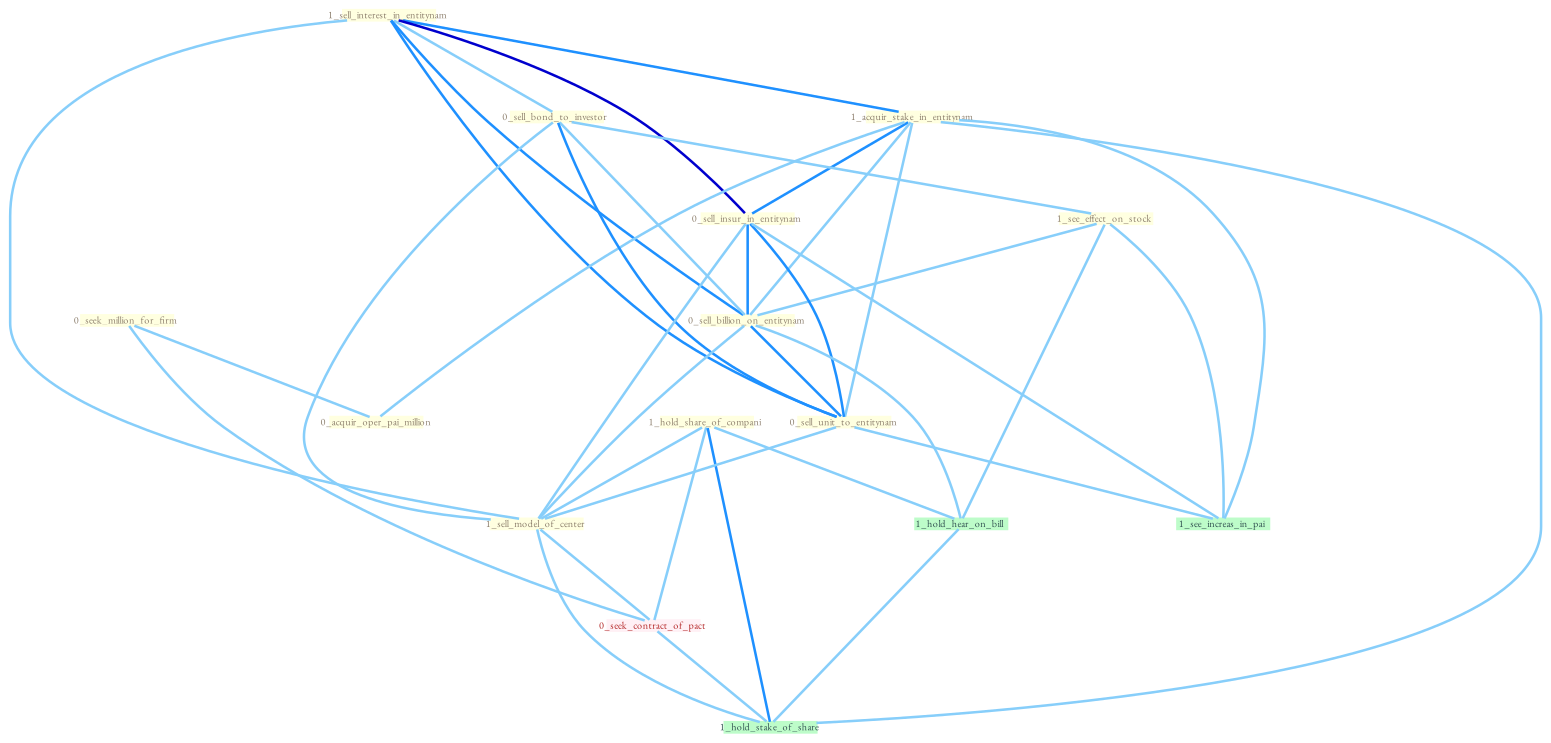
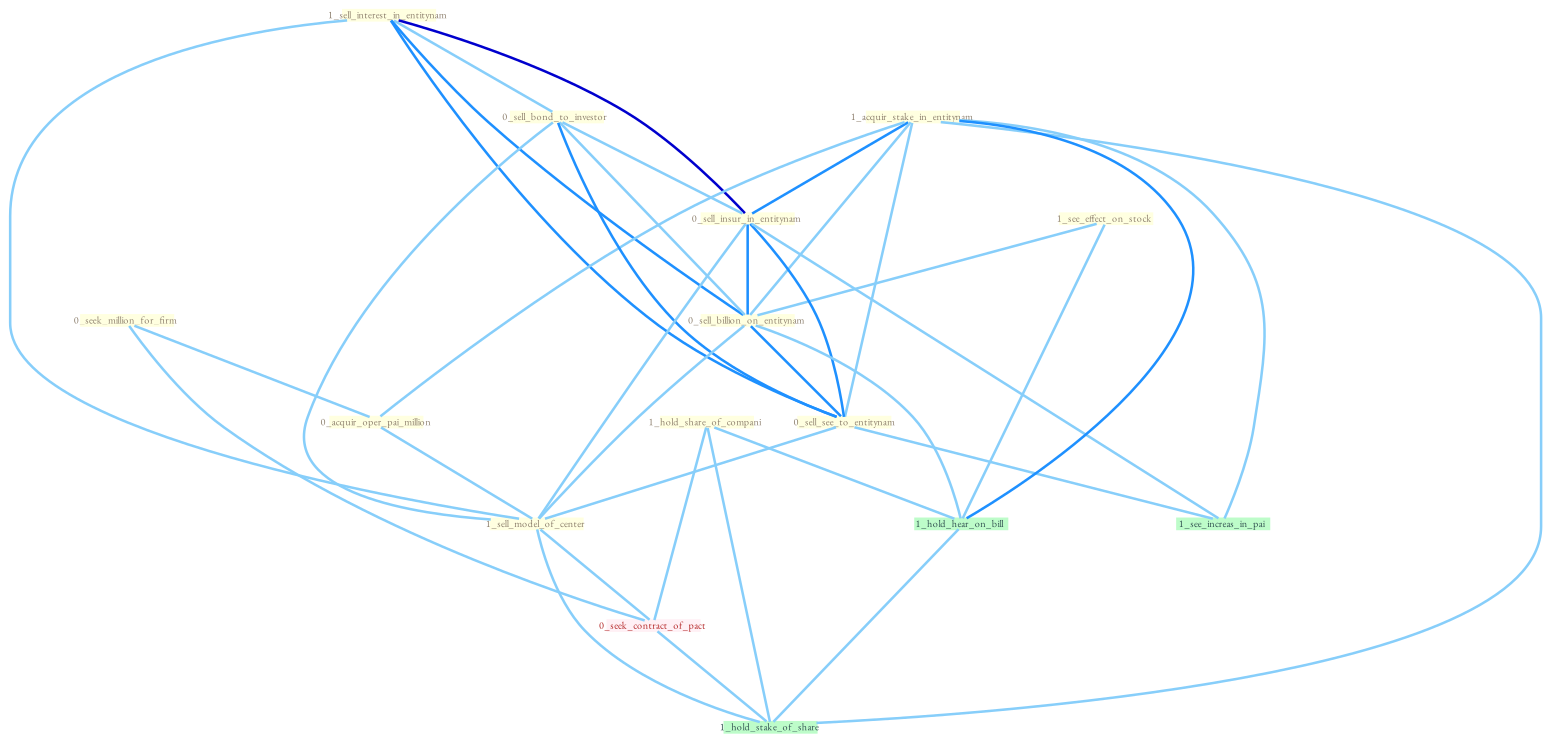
edge "1_sell_interest_in_entitynam" -- "1_acquir_stake_in_entitynam": now "1_hold_hear_on_bill" -- "1_acquir_stake_in_entitynam"
edge "0_sell_bond_to_investor" -- "1_see_effect_on_stock": now "0_sell_bond_to_investor" -- "0_sell_insur_in_entitynam"
edge "1_see_effect_on_stock" -- "1_see_increas_in_pai": removed
node "0_sell_unit_to_entitynam": label "0_sell_unit_to_entitynam" -> "0_sell_see_to_entitynam"
edge "1_hold_share_of_compani" -- "1_sell_model_of_center": now "0_acquir_oper_pai_million" -- "1_sell_model_of_center"
edge "1_hold_share_of_compani" -- "1_hold_stake_of_share": color #1e90ff -> #87cefa
